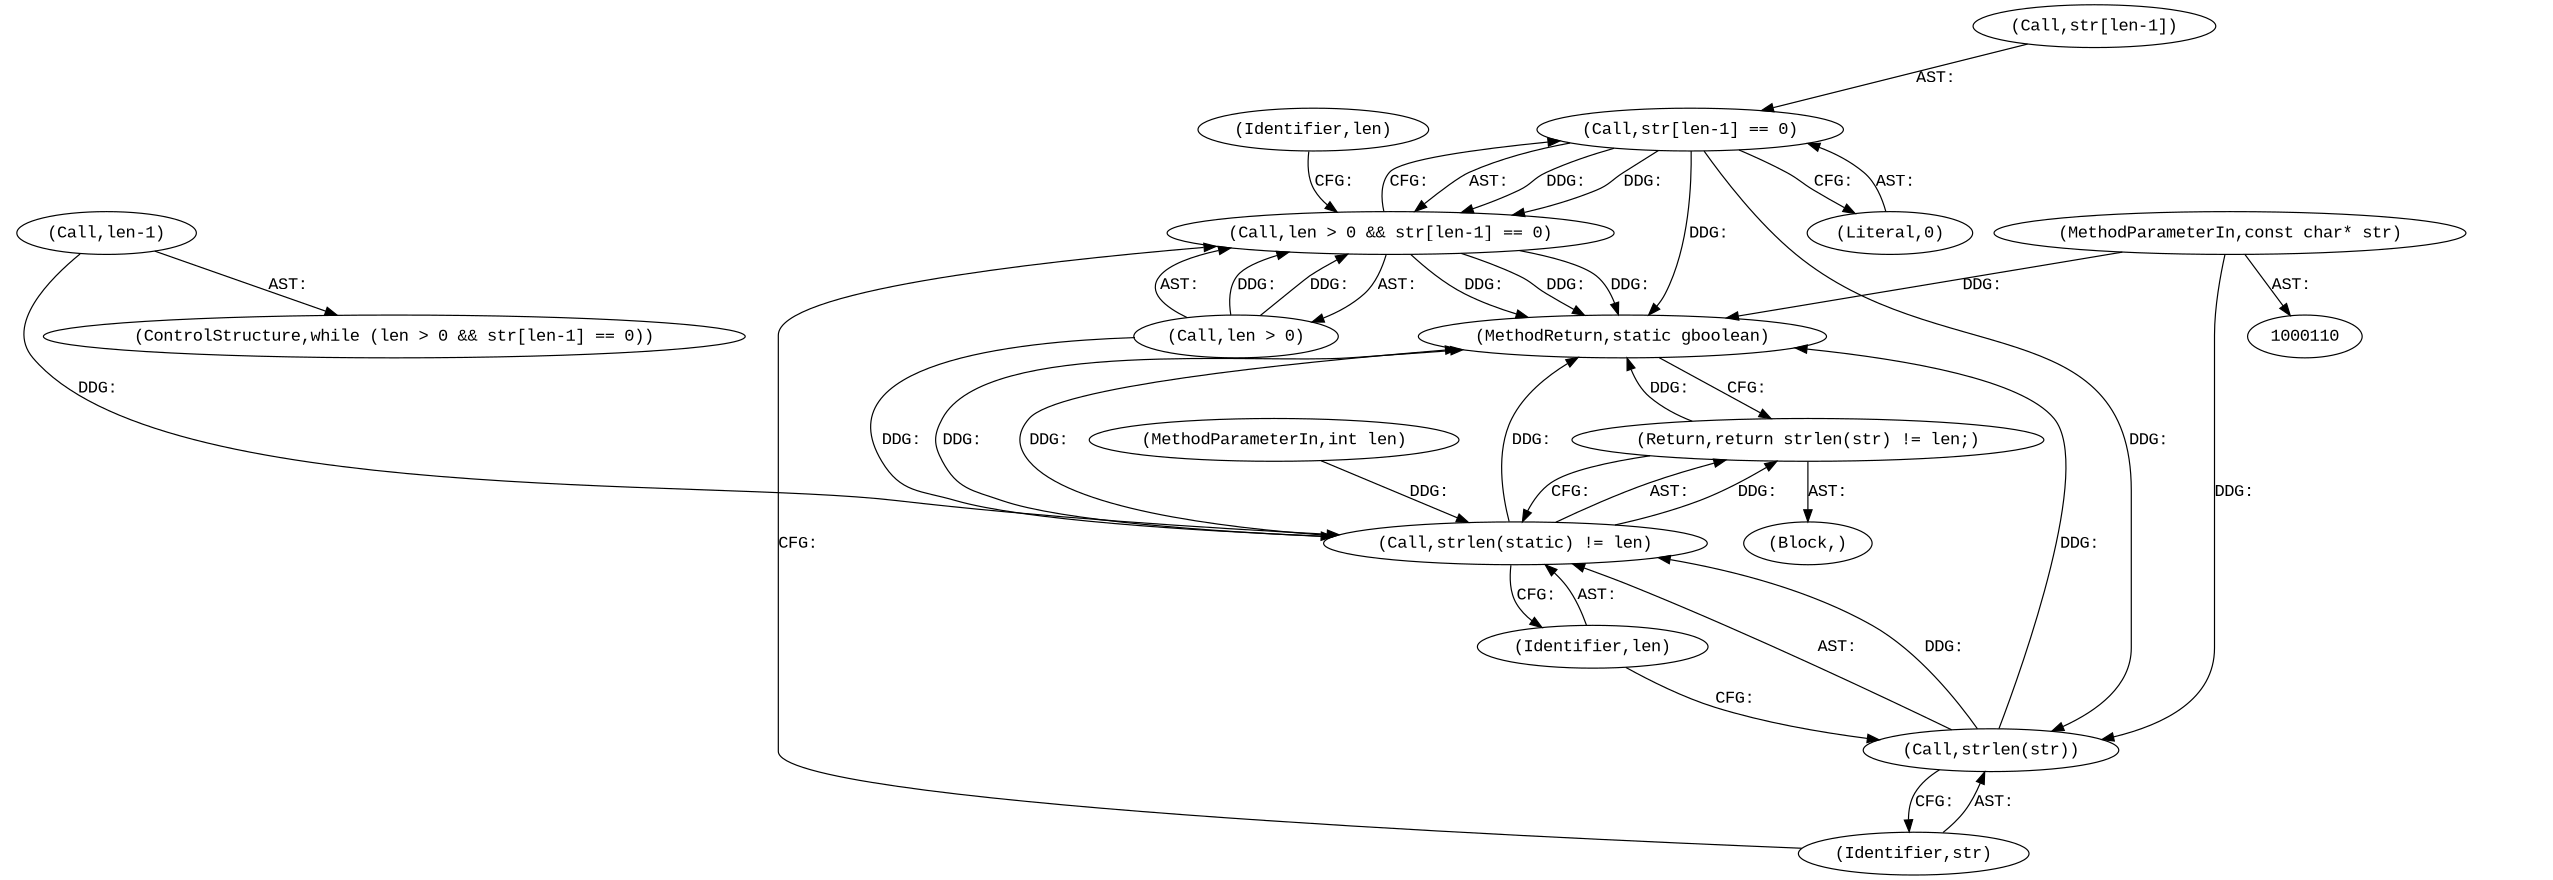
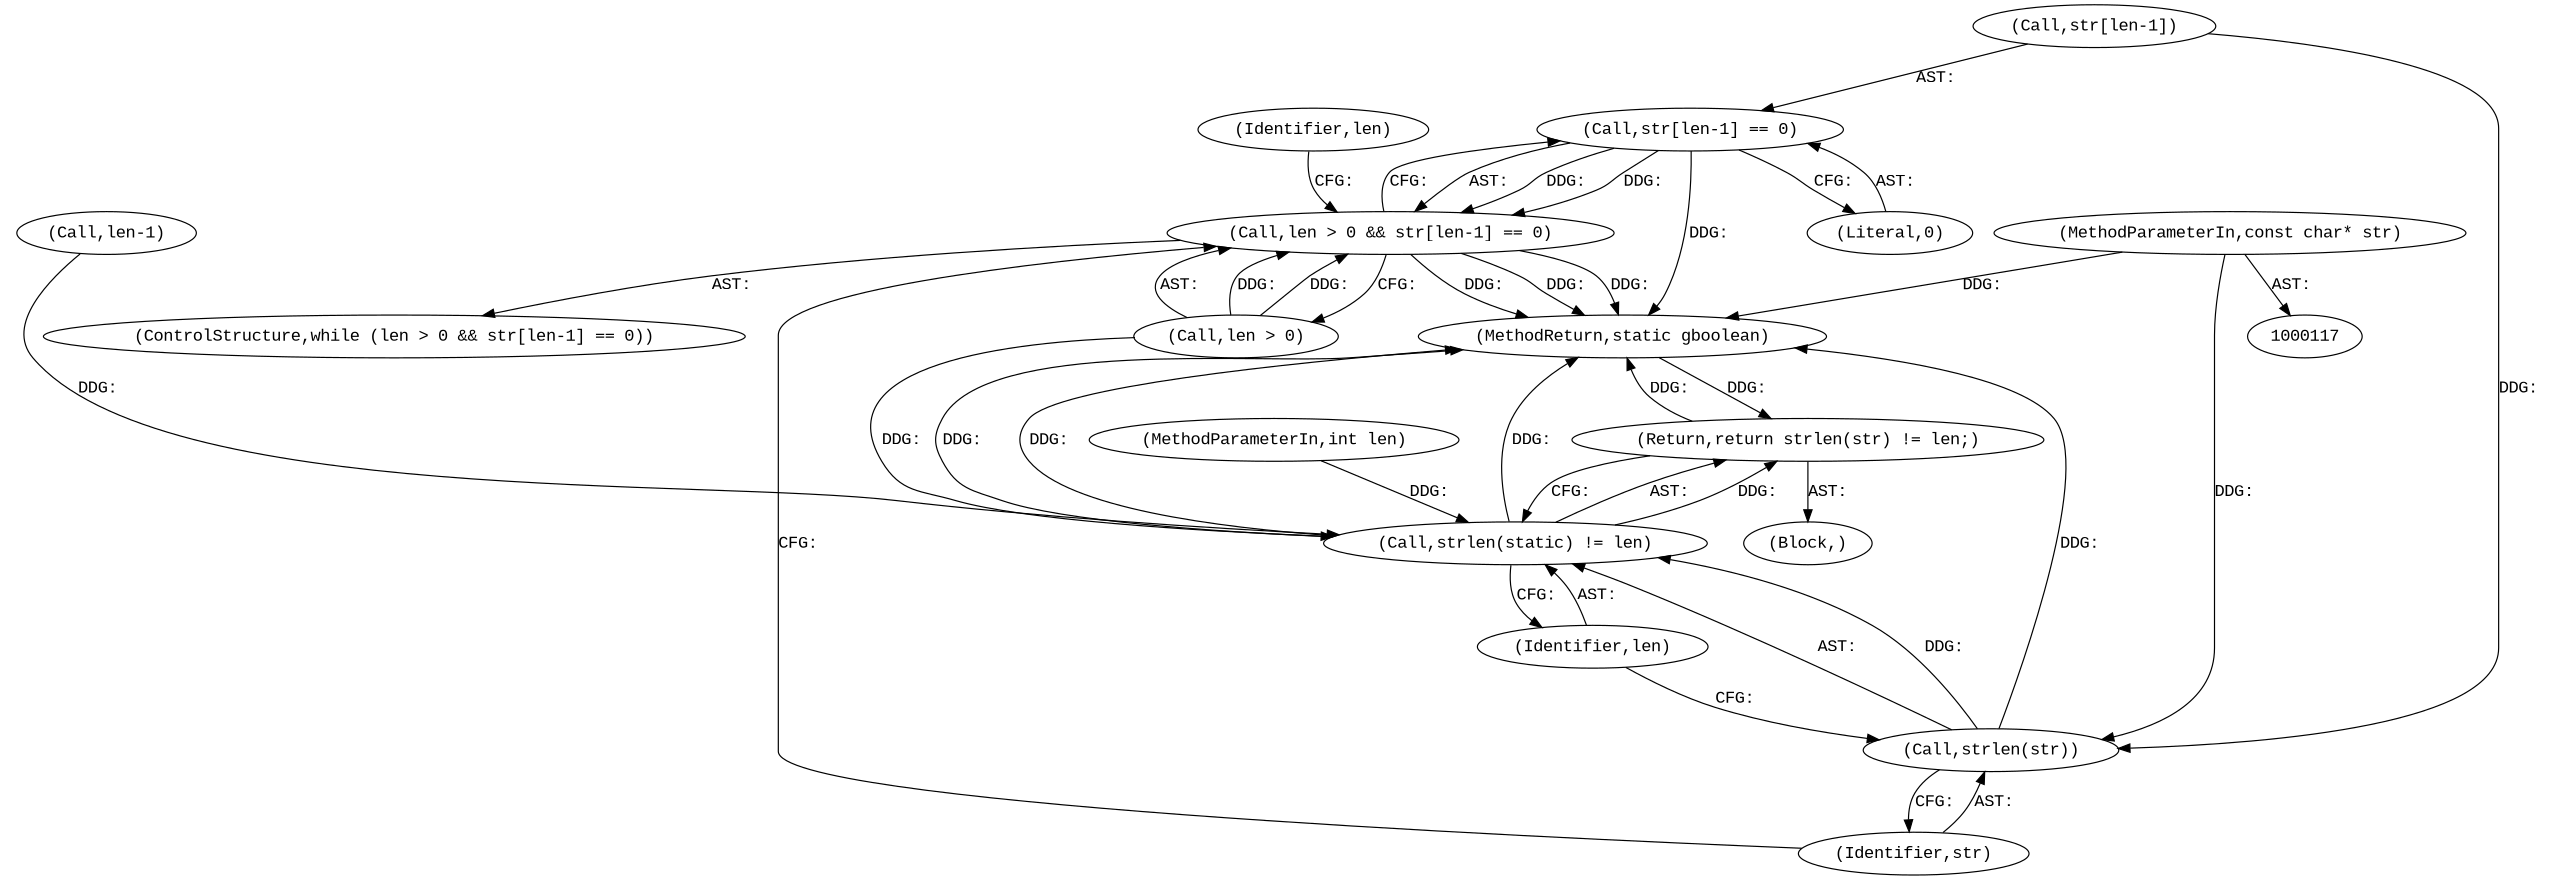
edge "(Call,len-1)" -> "(ControlStructure,while (len > 0 && str[len-1] == 0))": now "(Call,len > 0 && str[len-1] == 0)" -> "(ControlStructure,while (len > 0 && str[len-1] == 0))"
edge "(Call,len > 0 && str[len-1] == 0)" -> "(Call,len > 0)": label "AST: " -> "CFG: "
node "1000110": label "1000110" -> "1000117"
edge "(Call,str[len-1] == 0)" -> "(Call,strlen(str))": now "(Call,str[len-1])" -> "(Call,strlen(str))"
edge "(MethodReturn,static gboolean)" -> "(Return,return strlen(str) != len;)": label "CFG: " -> "DDG: "
